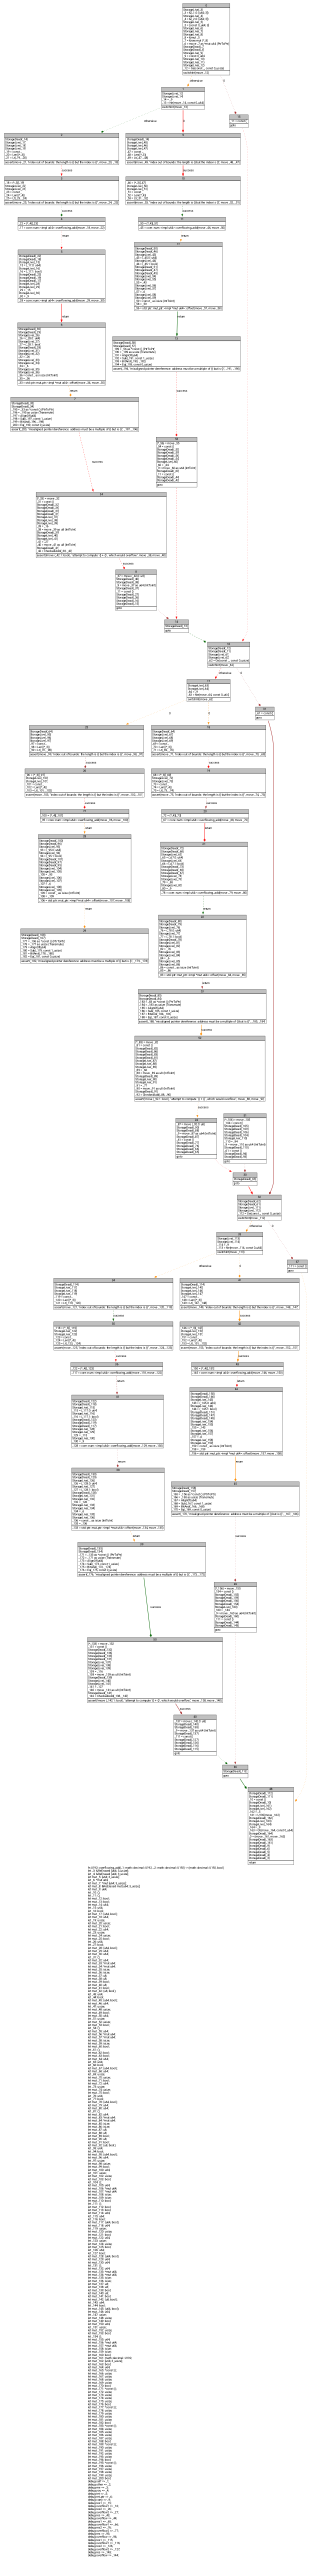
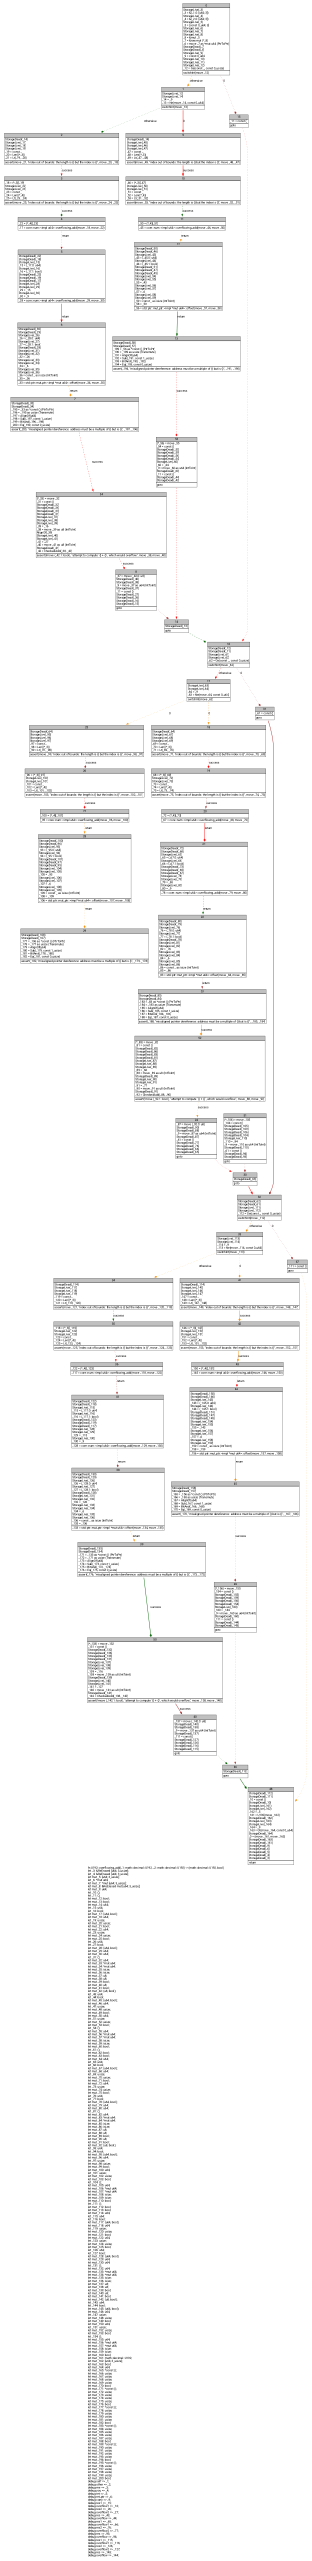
node "54": text "StorageDead(_39)" -> "AlignOf(_39)"
